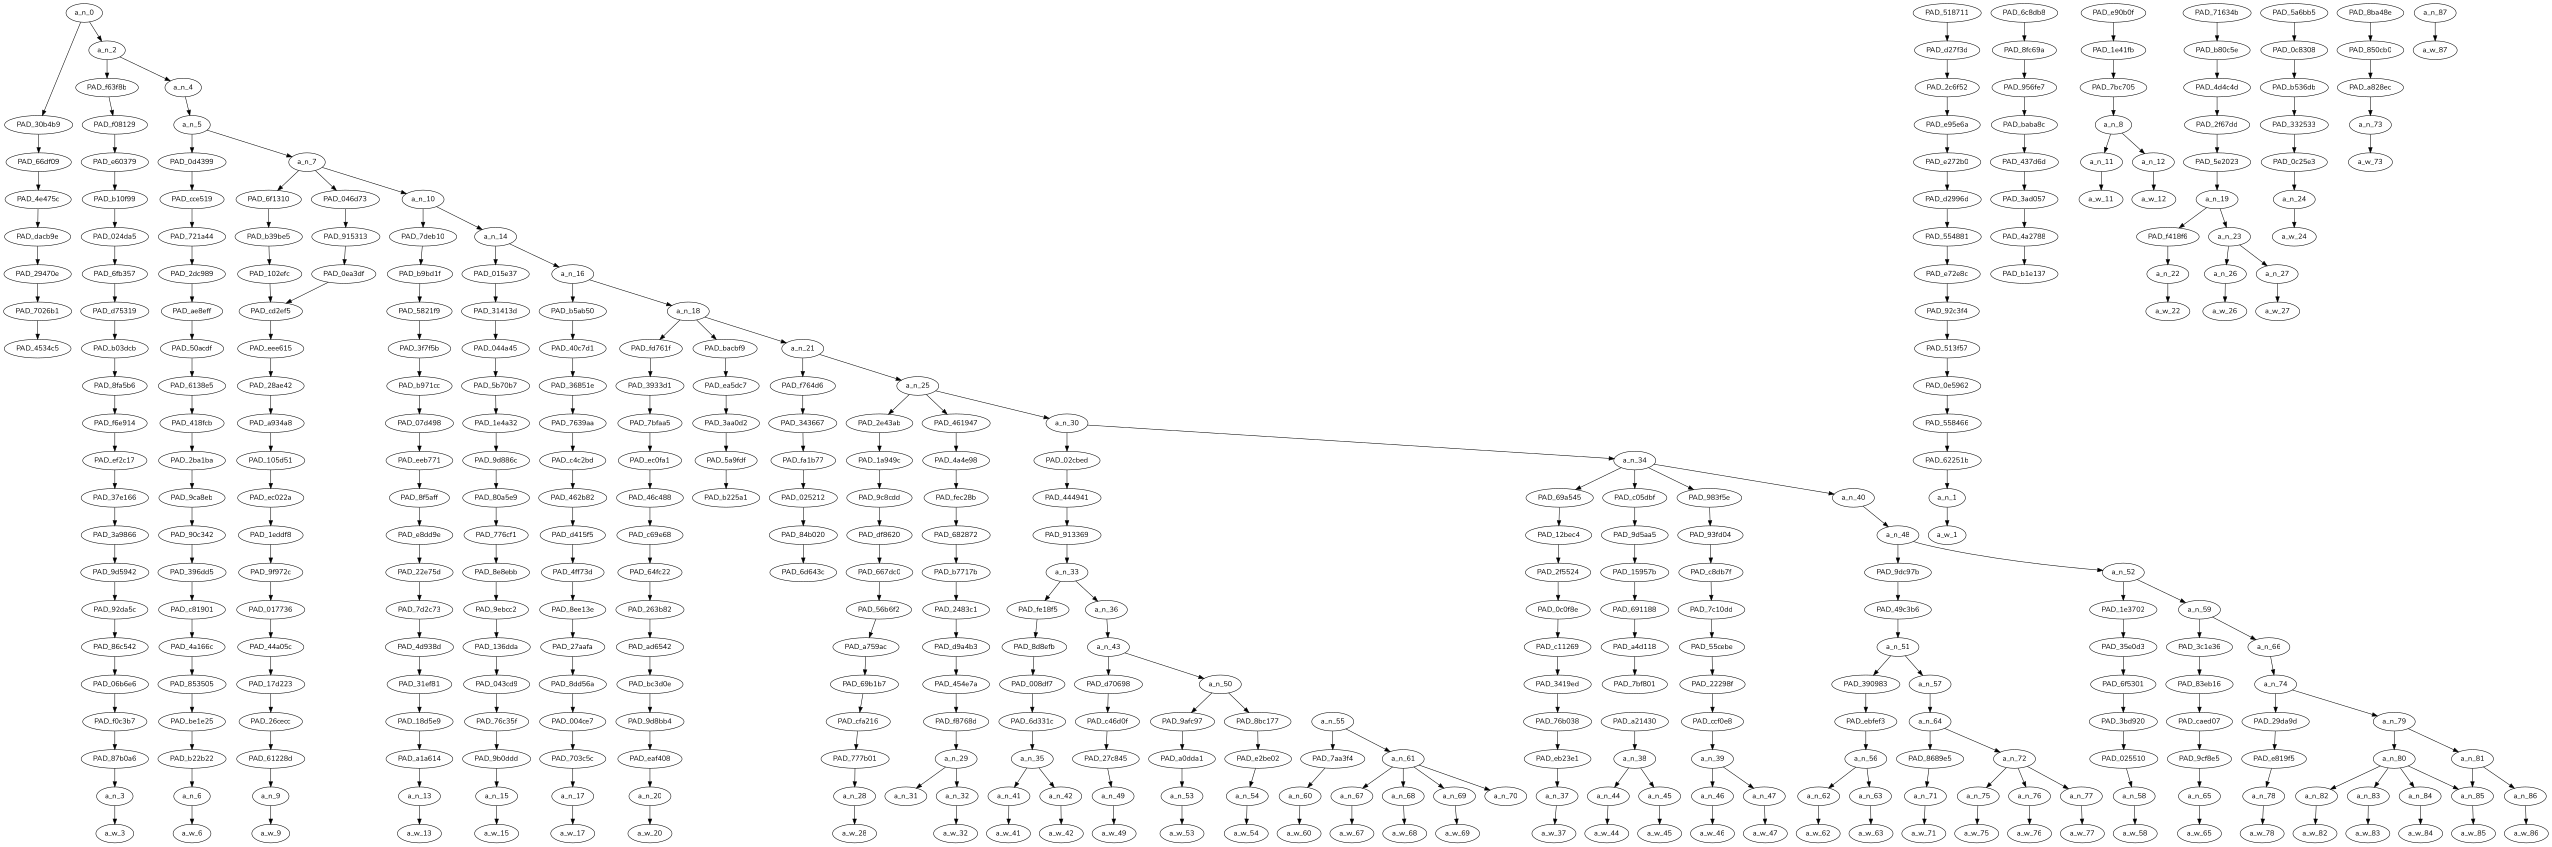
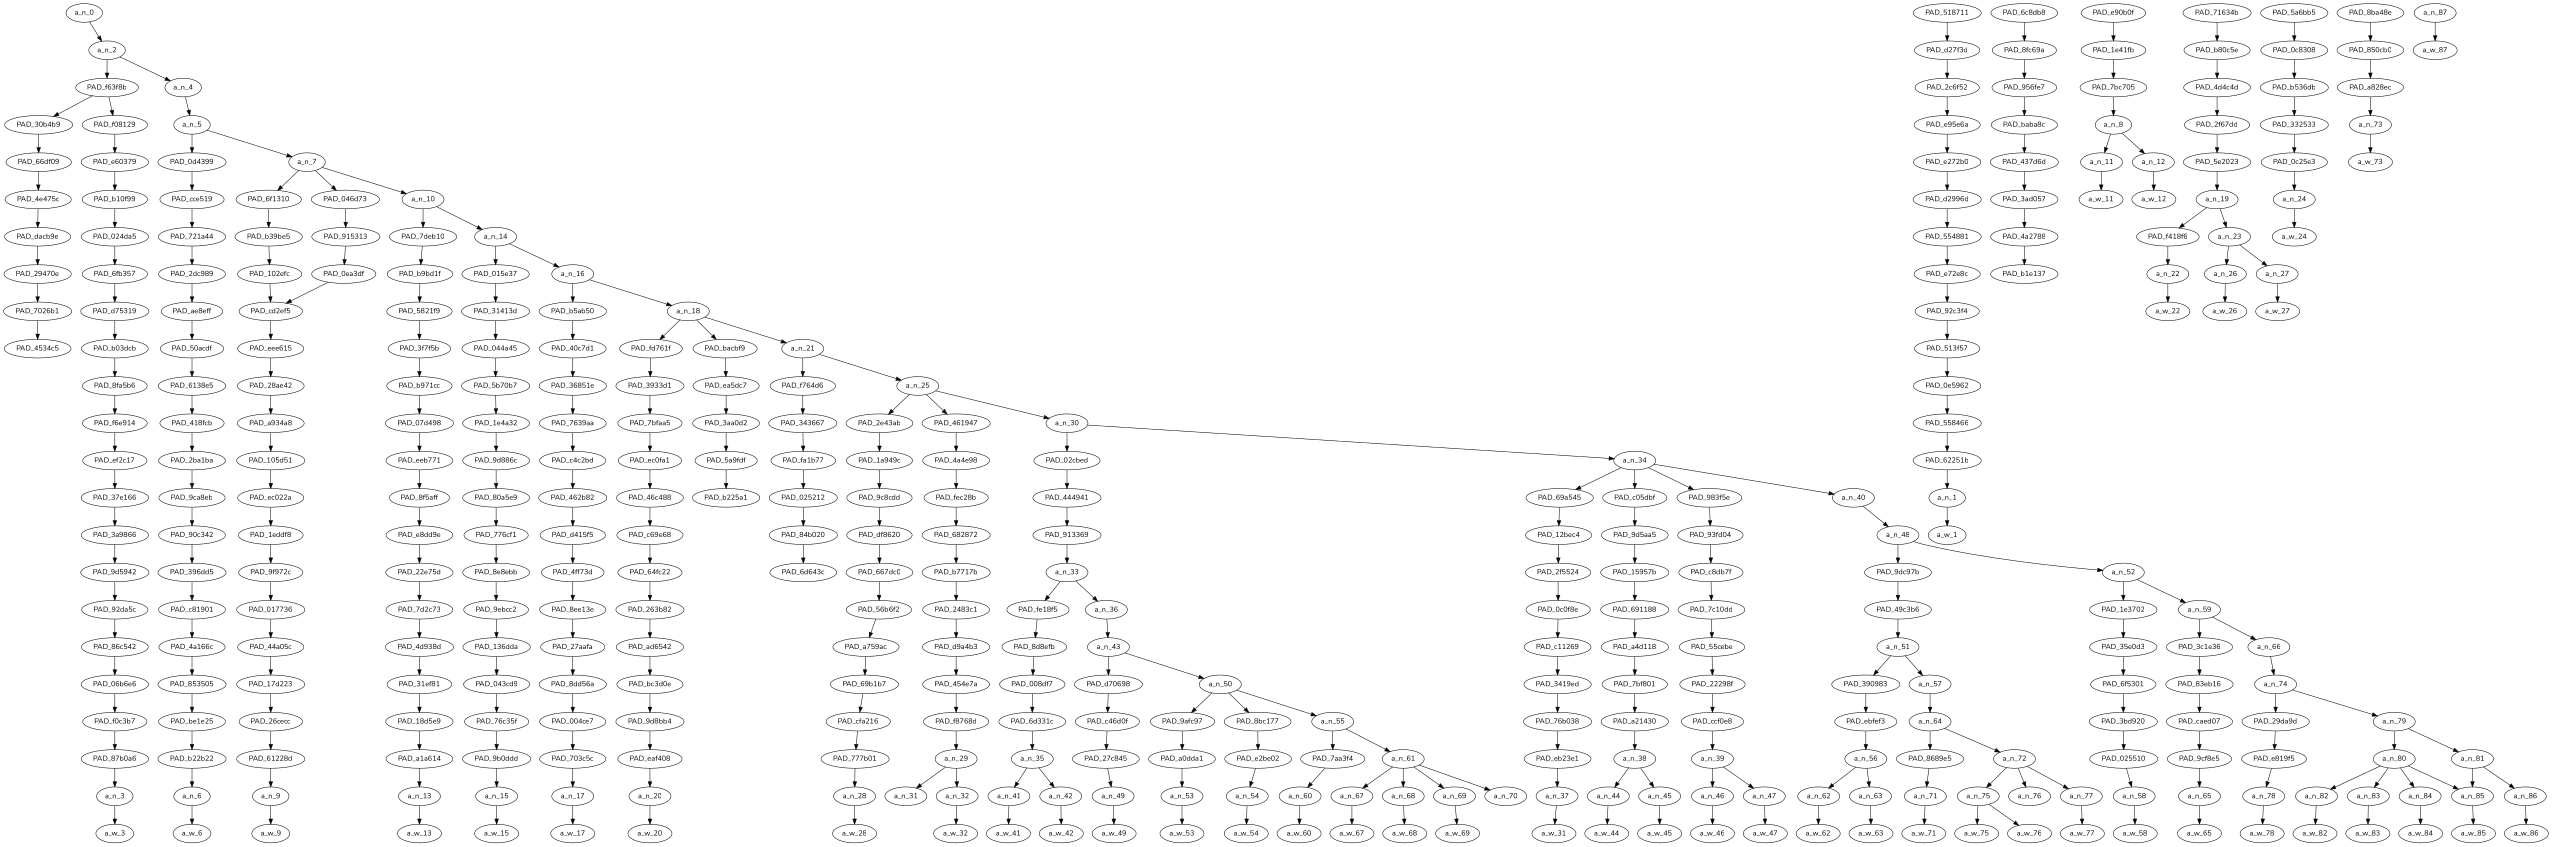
edge "a_n_0" -> "PAD_30b4b9": now "PAD_f63f8b" -> "PAD_30b4b9"
edge "PAD_7bf801" -> "PAD_a21430": added
edge "a_n_50" -> "a_n_55": added
edge "a_n_76" -> "a_w_76": now "a_n_75" -> "a_w_76"
node "a_w_37": label "a_w_37" -> "a_w_31"
